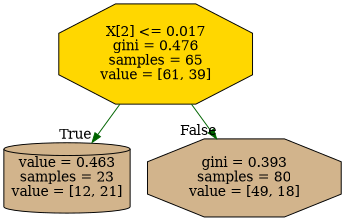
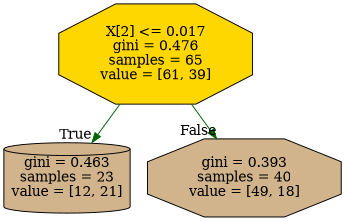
node "value = 0.463 samples = 23 value = [12, 21]": label "value = 0.463 samples = 23 value = [12, 21]" -> "gini = 0.463 samples = 23 value = [12, 21]"
node "gini = 0.393 samples = 80 value = [49, 18]": label "gini = 0.393 samples = 80 value = [49, 18]" -> "gini = 0.393 samples = 40 value = [49, 18]"
